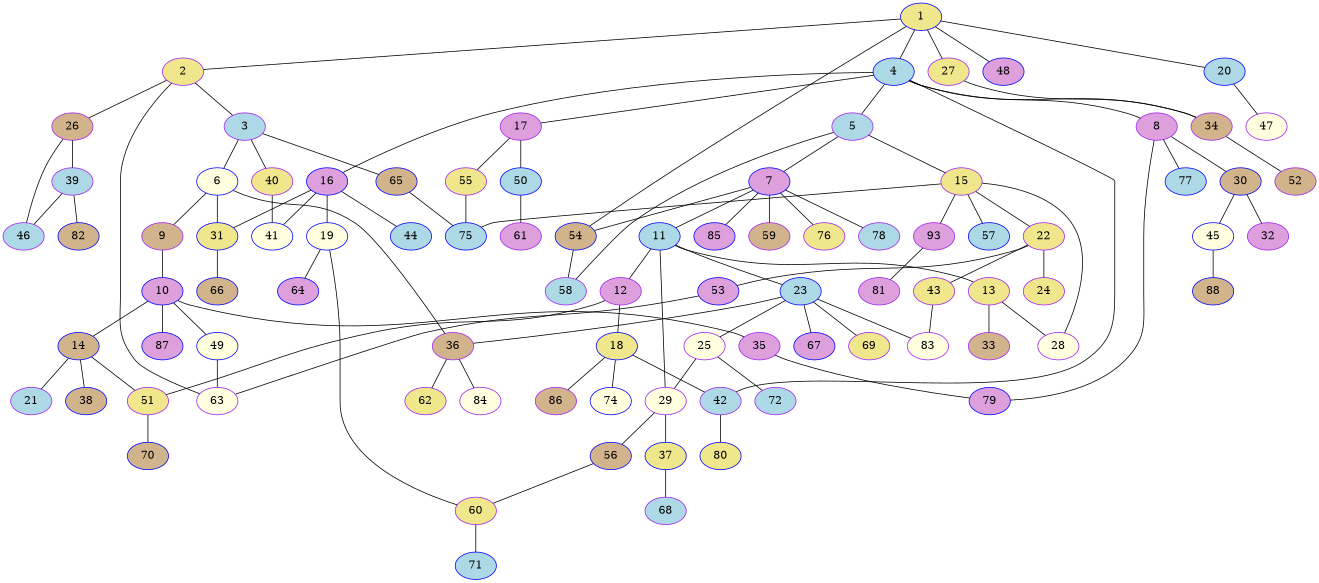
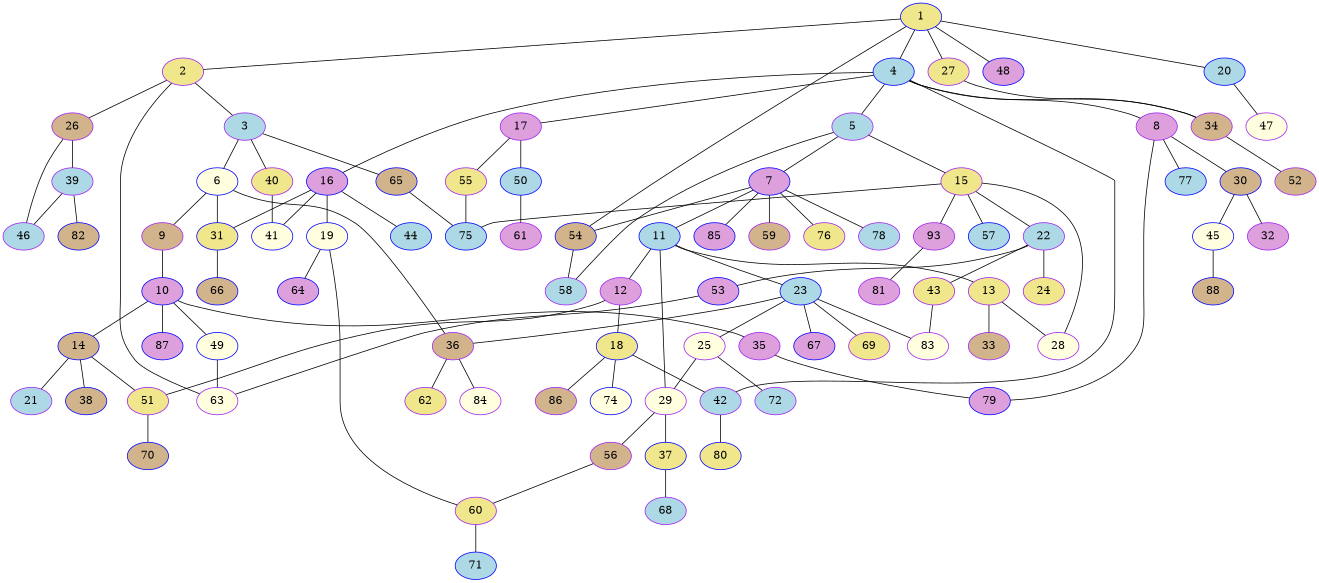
node "22": fillcolor khaki -> lightblue
node "56": color blue -> purple
